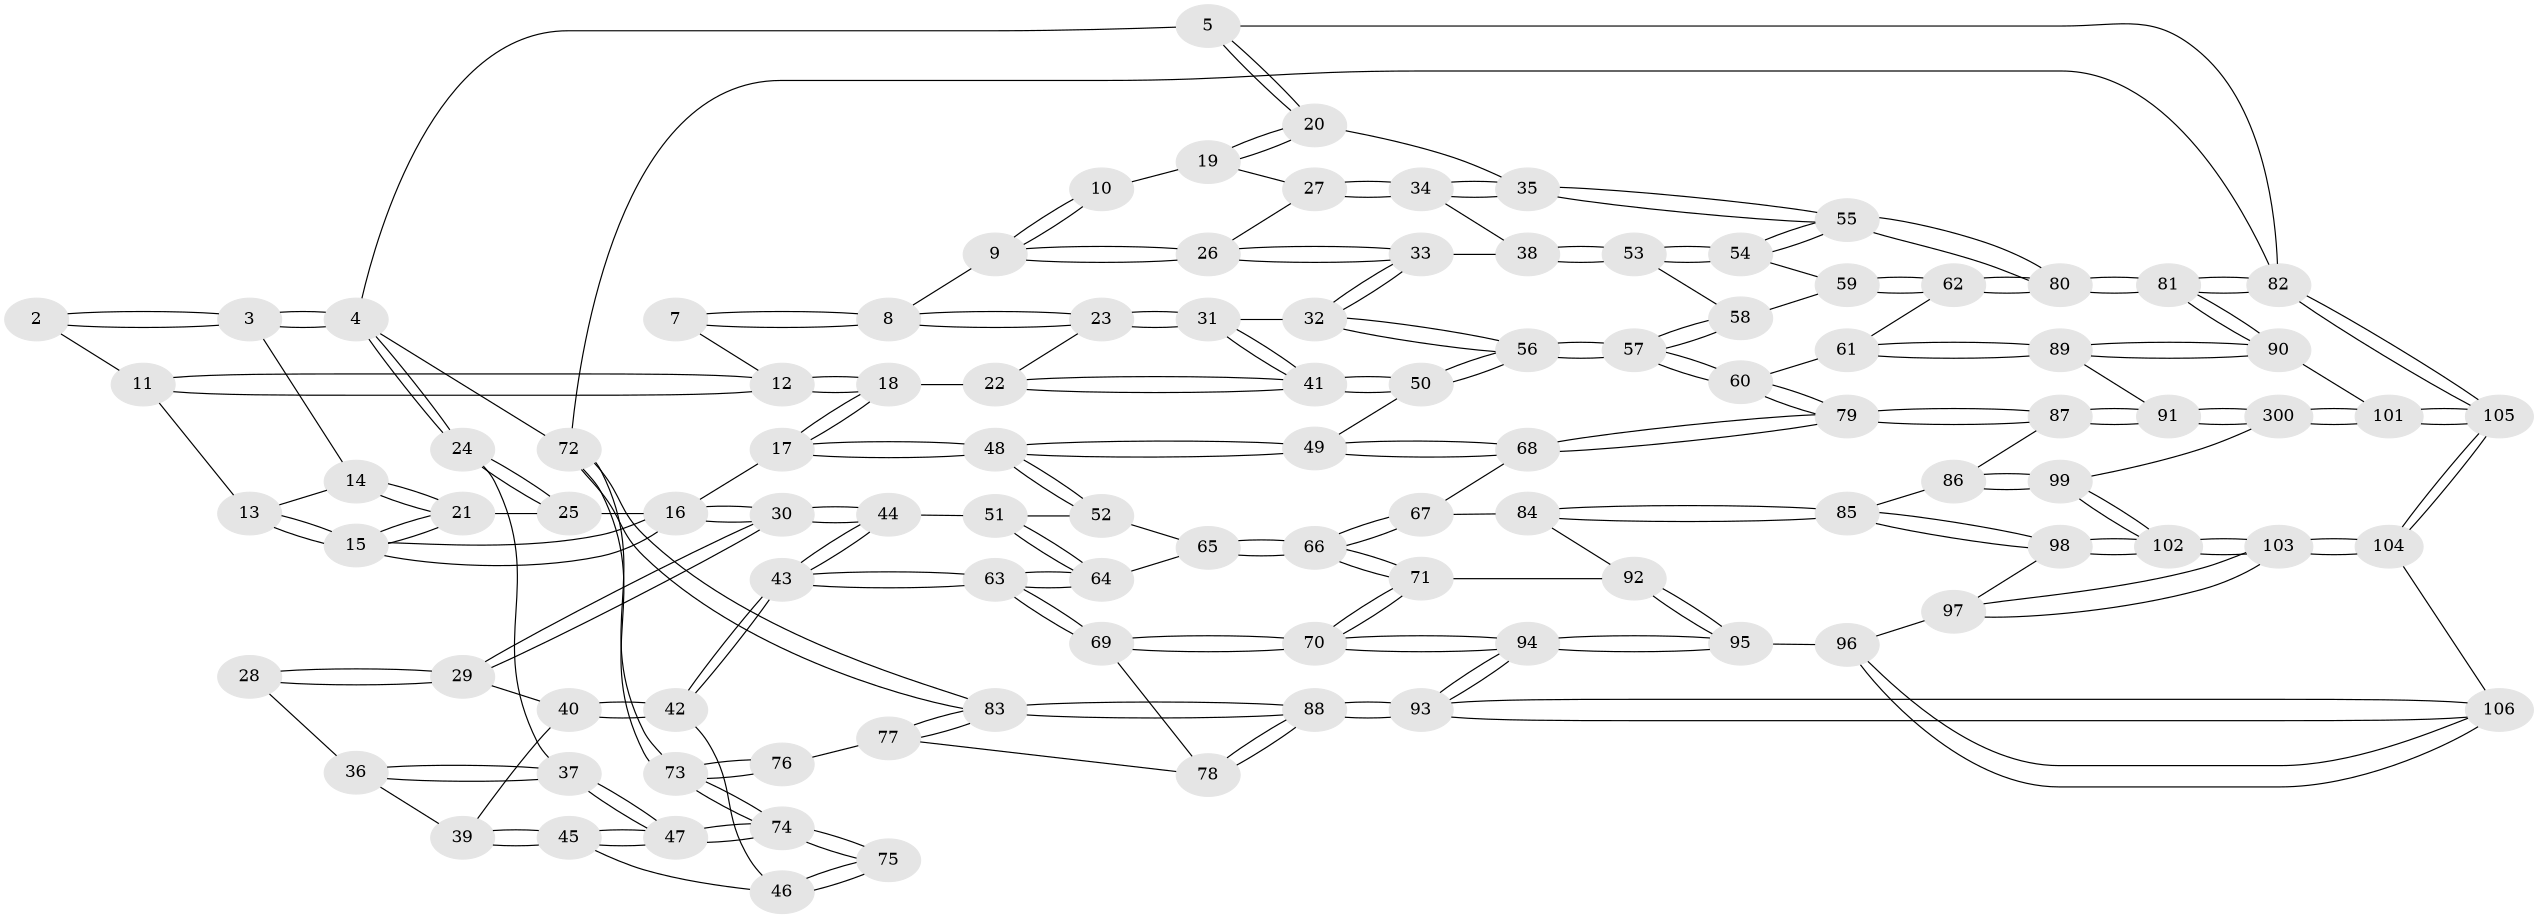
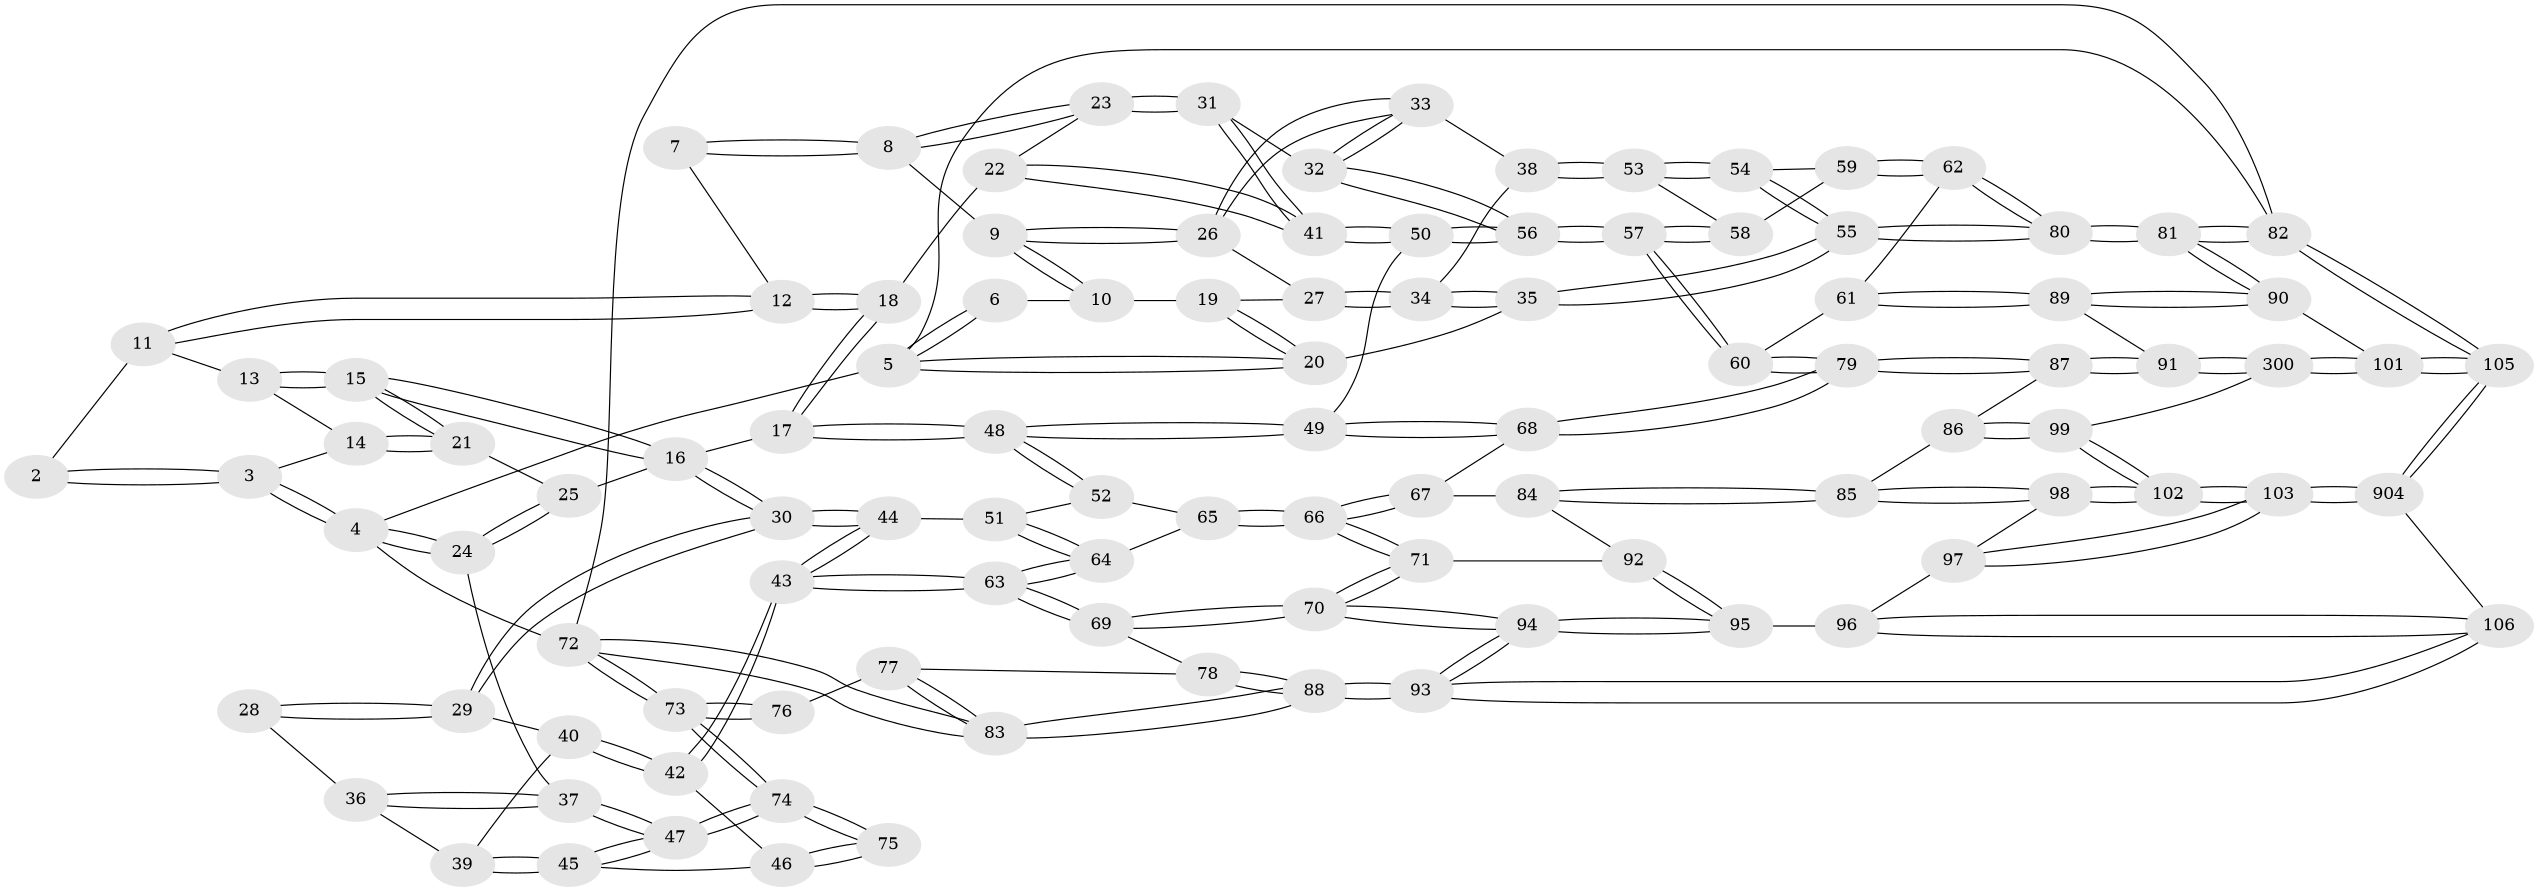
node "6": added
node "104": label "104" -> "904"
